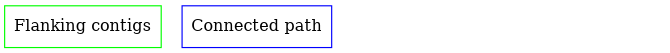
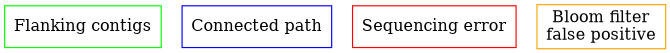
node "Sequencing error": added
node "Bloom filter false positive": added
